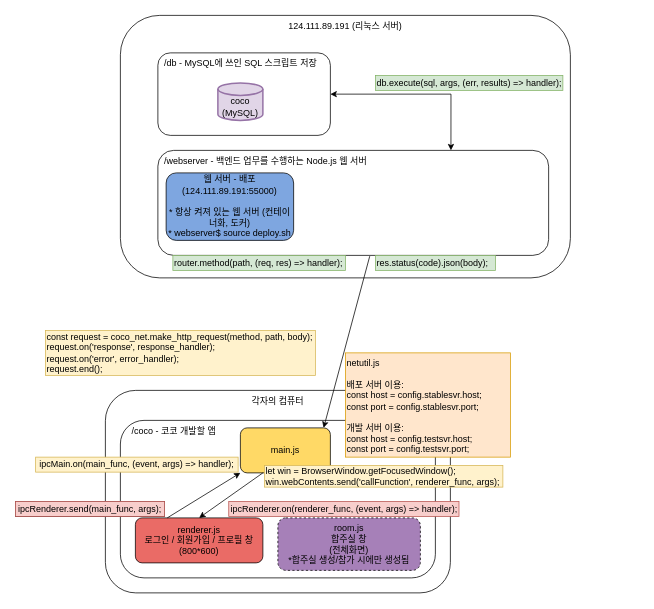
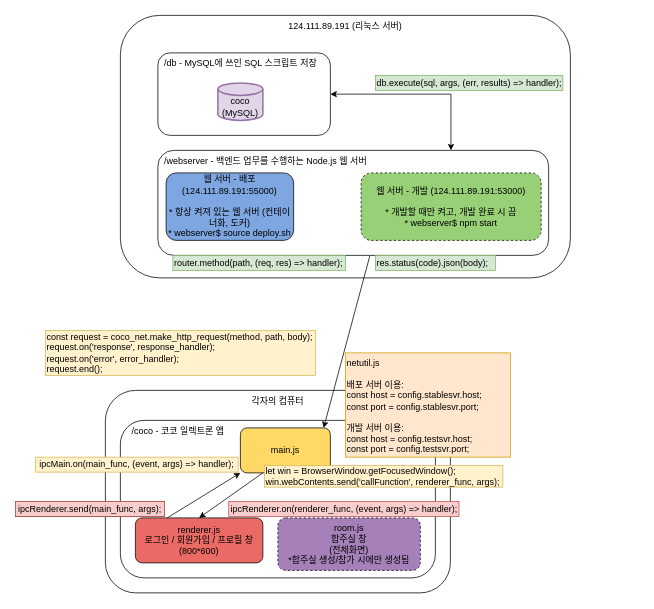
node "웹 서버 - 개발 (124.111.89.191:53000) * 개발할 때만 켜고, 개발 완료 시 끔 * webserver$ npm start": added
node "/coco - 코코 개발할 앱": label "/coco - 코코 개발할 앱" -> "/coco - 코코 일렉트론 앱"
